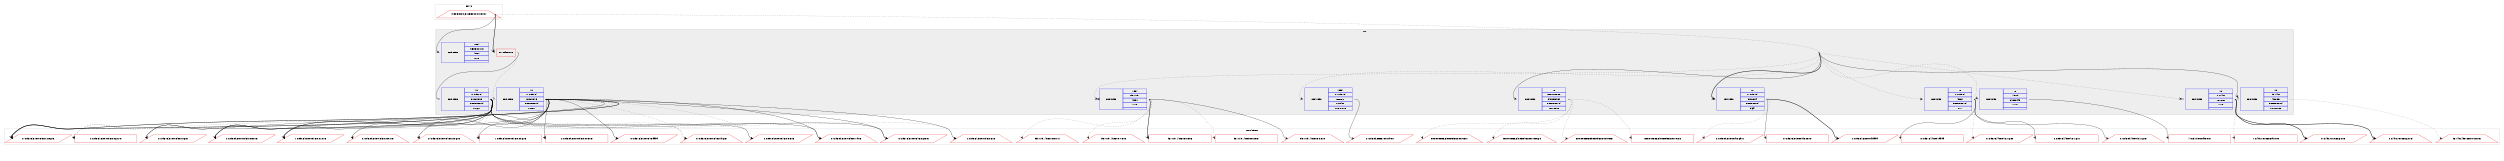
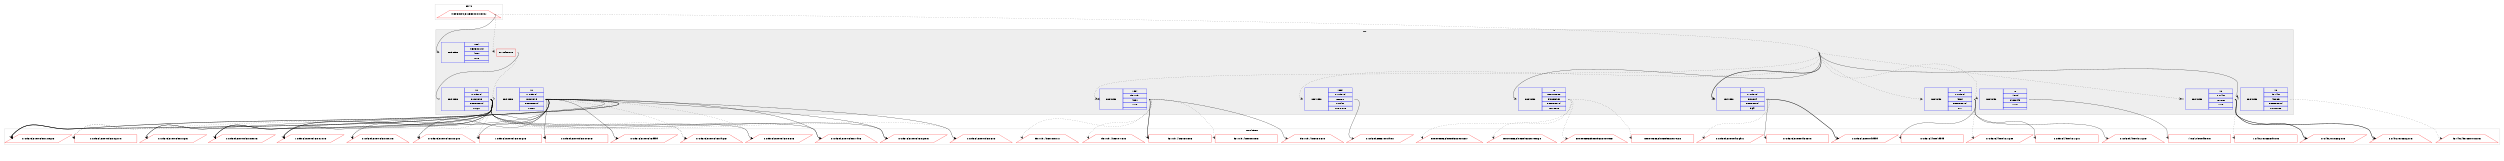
edge "media-radio/ax25-apps-0.0.8_rc4" -> "any_of_group": style bold -> dotted
